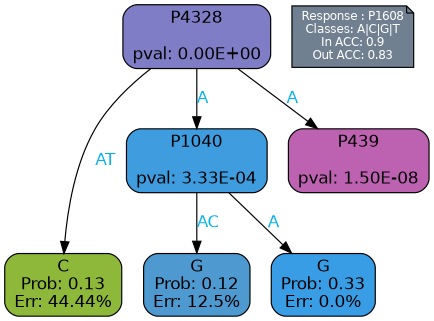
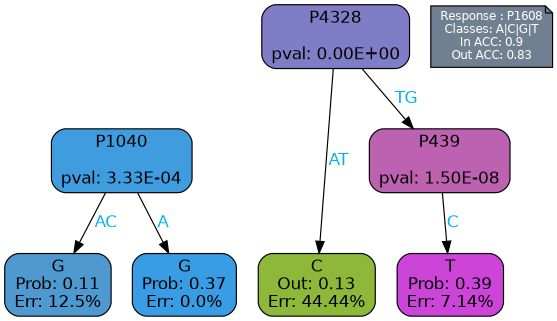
edge "P4328 pval: 0.00E+00" -> "P1040 pval: 3.33E-04": removed, label "A"
edge "P4328 pval: 0.00E+00" -> "P439 pval: 1.50E-08": label "A" -> "TG"
node "C Prob: 0.13 Err: 44.44%": label "C Prob: 0.13 Err: 44.44%" -> "C Out: 0.13 Err: 44.44%"
node "G Prob: 0.12 Err: 12.5%": label "G Prob: 0.12 Err: 12.5%" -> "G Prob: 0.11 Err: 12.5%"
node "G Prob: 0.33 Err: 0.0%": label "G Prob: 0.33 Err: 0.0%" -> "G Prob: 0.37 Err: 0.0%"
node "T Prob: 0.39 Err: 7.14%": added
